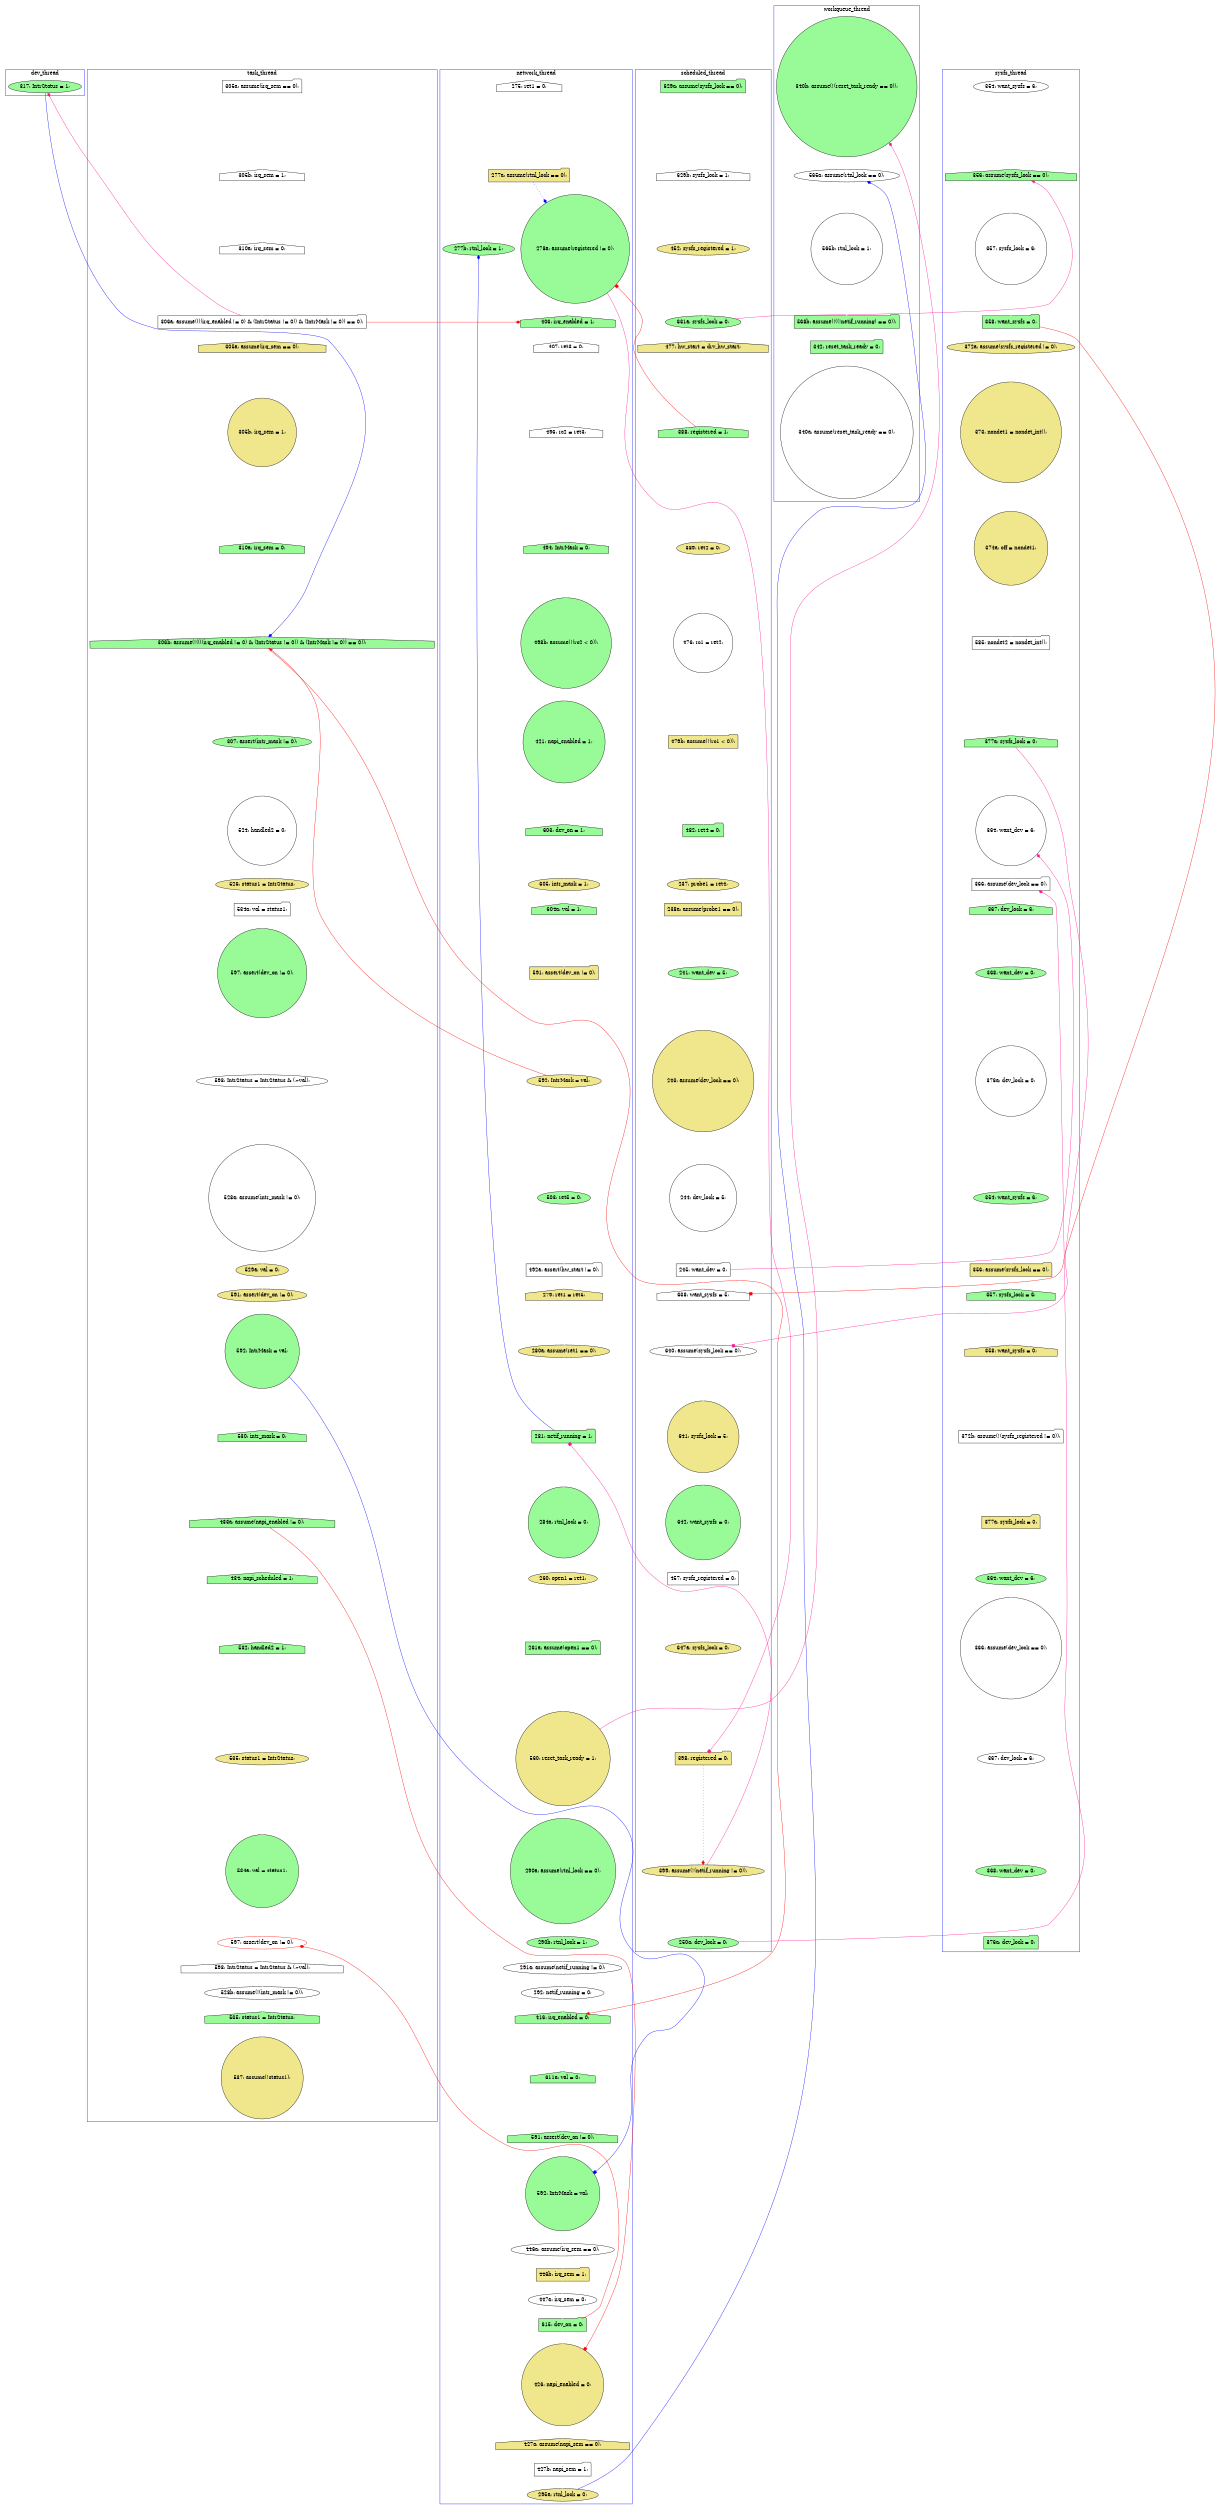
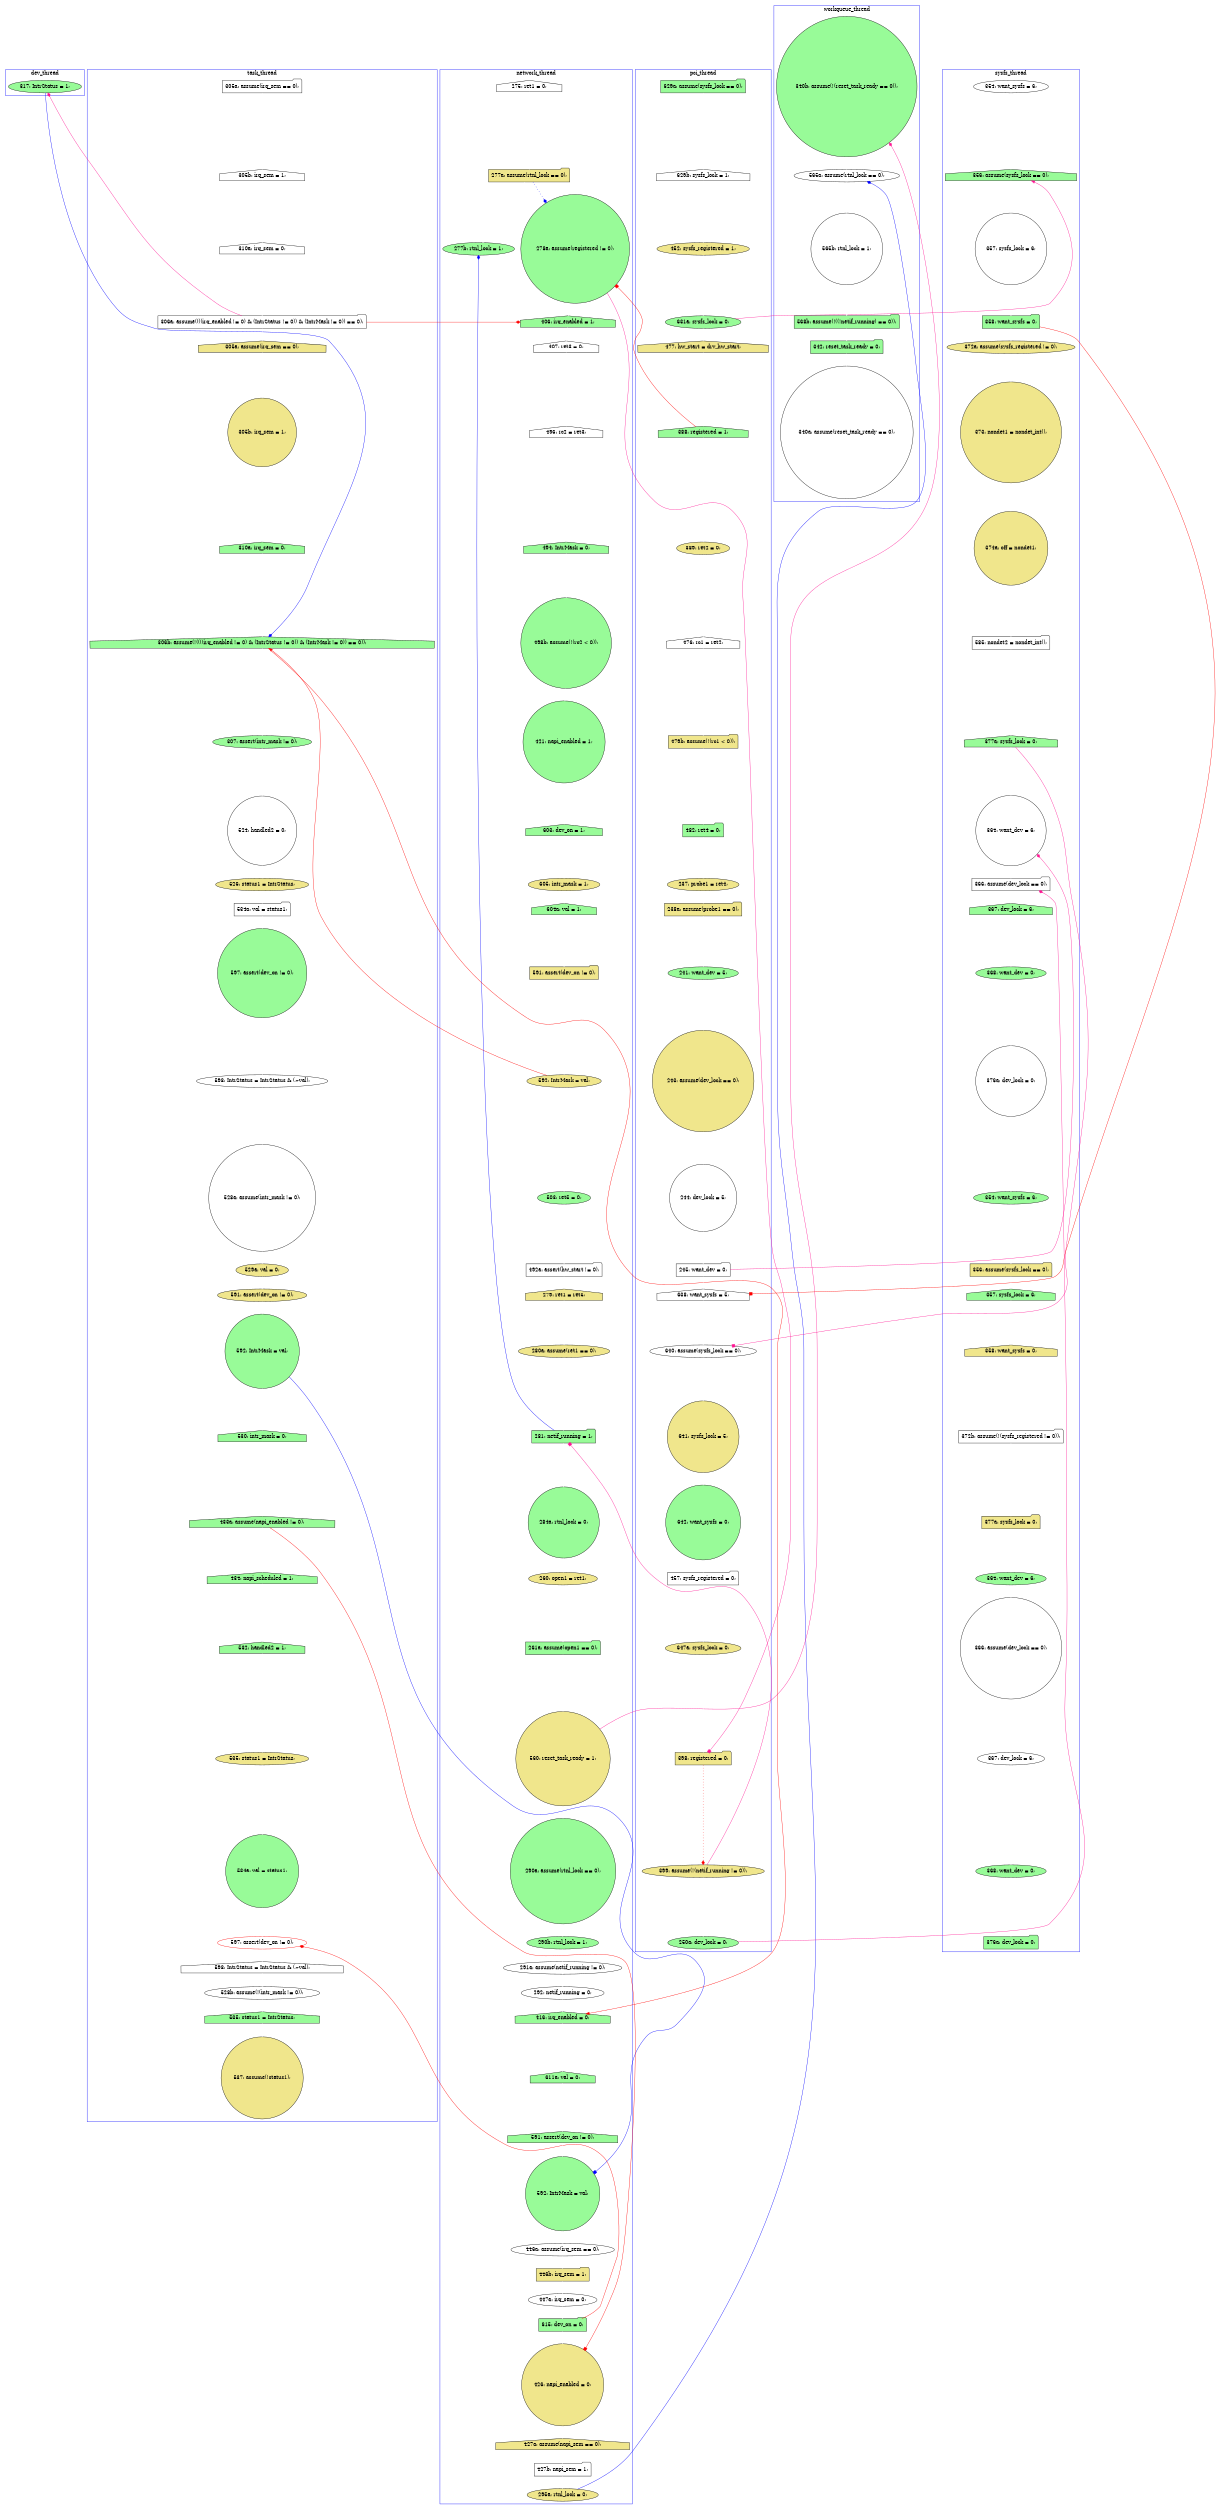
cluster "scheduled_thread": label "scheduled_thread" -> "pci_thread"
node "476: rc1 = ret2;": shape circle -> house
